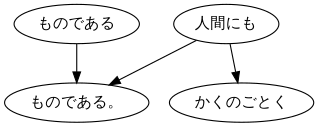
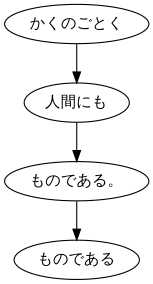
edge "ものである" -> "ものである。": reversed
edge "人間にも" -> "かくのごとく": reversed
